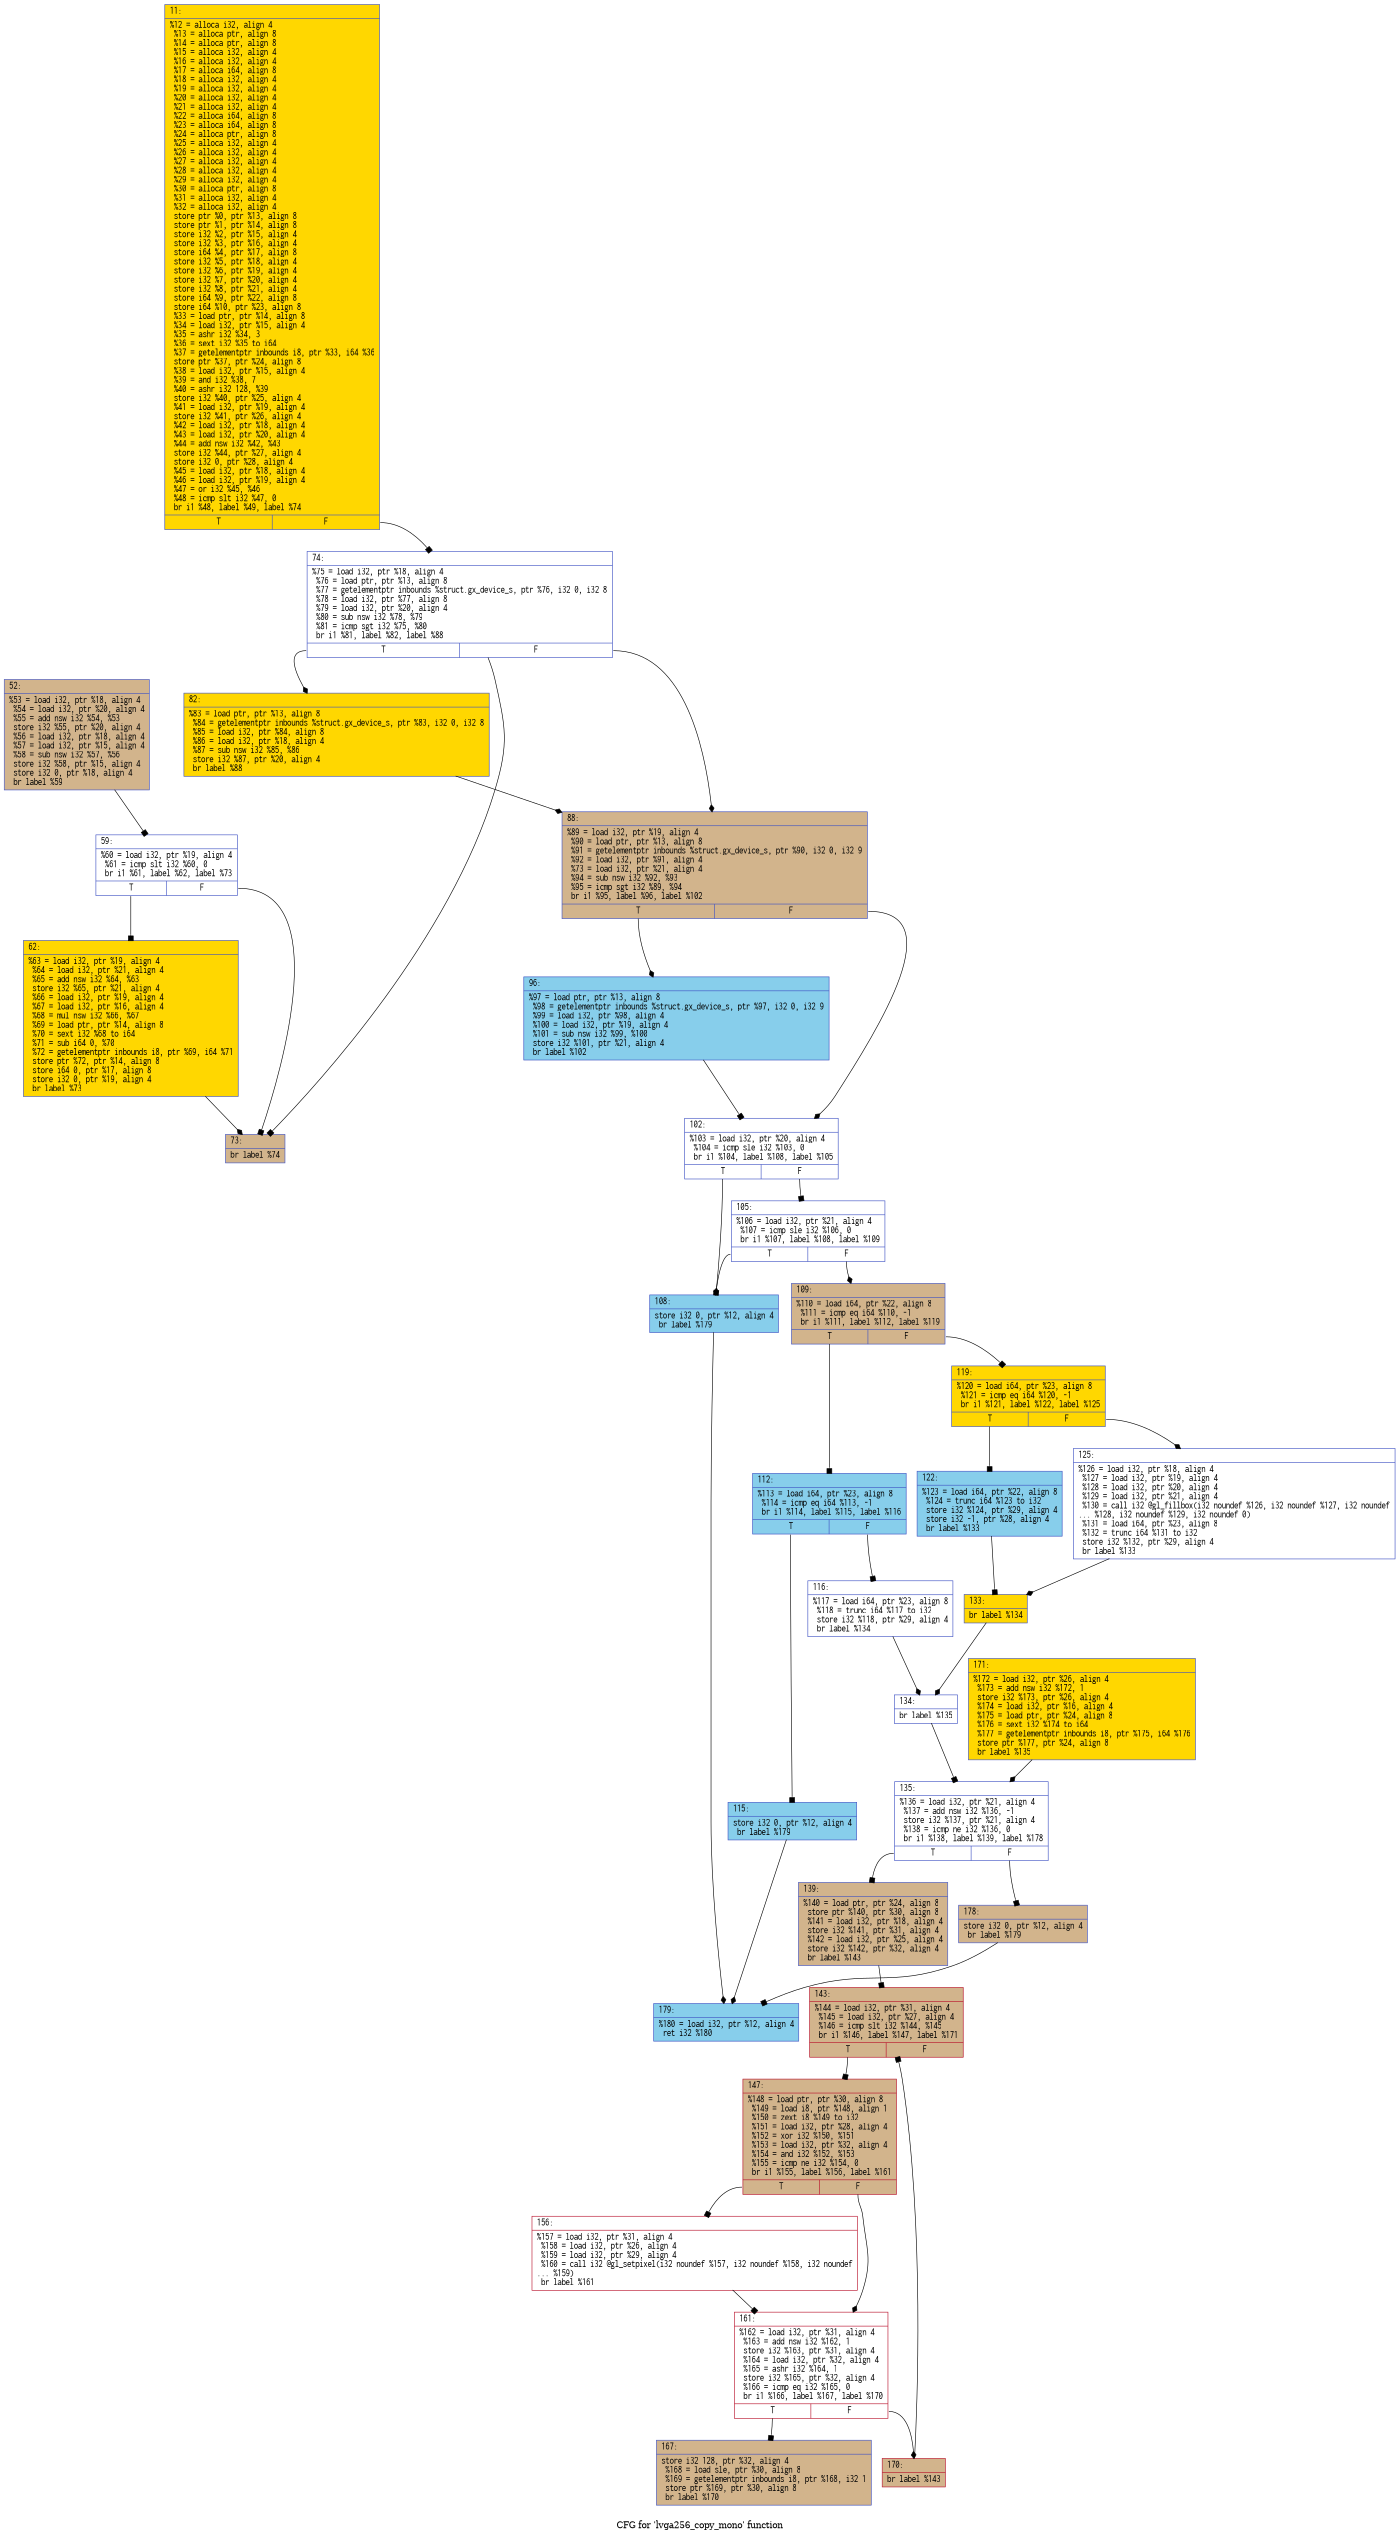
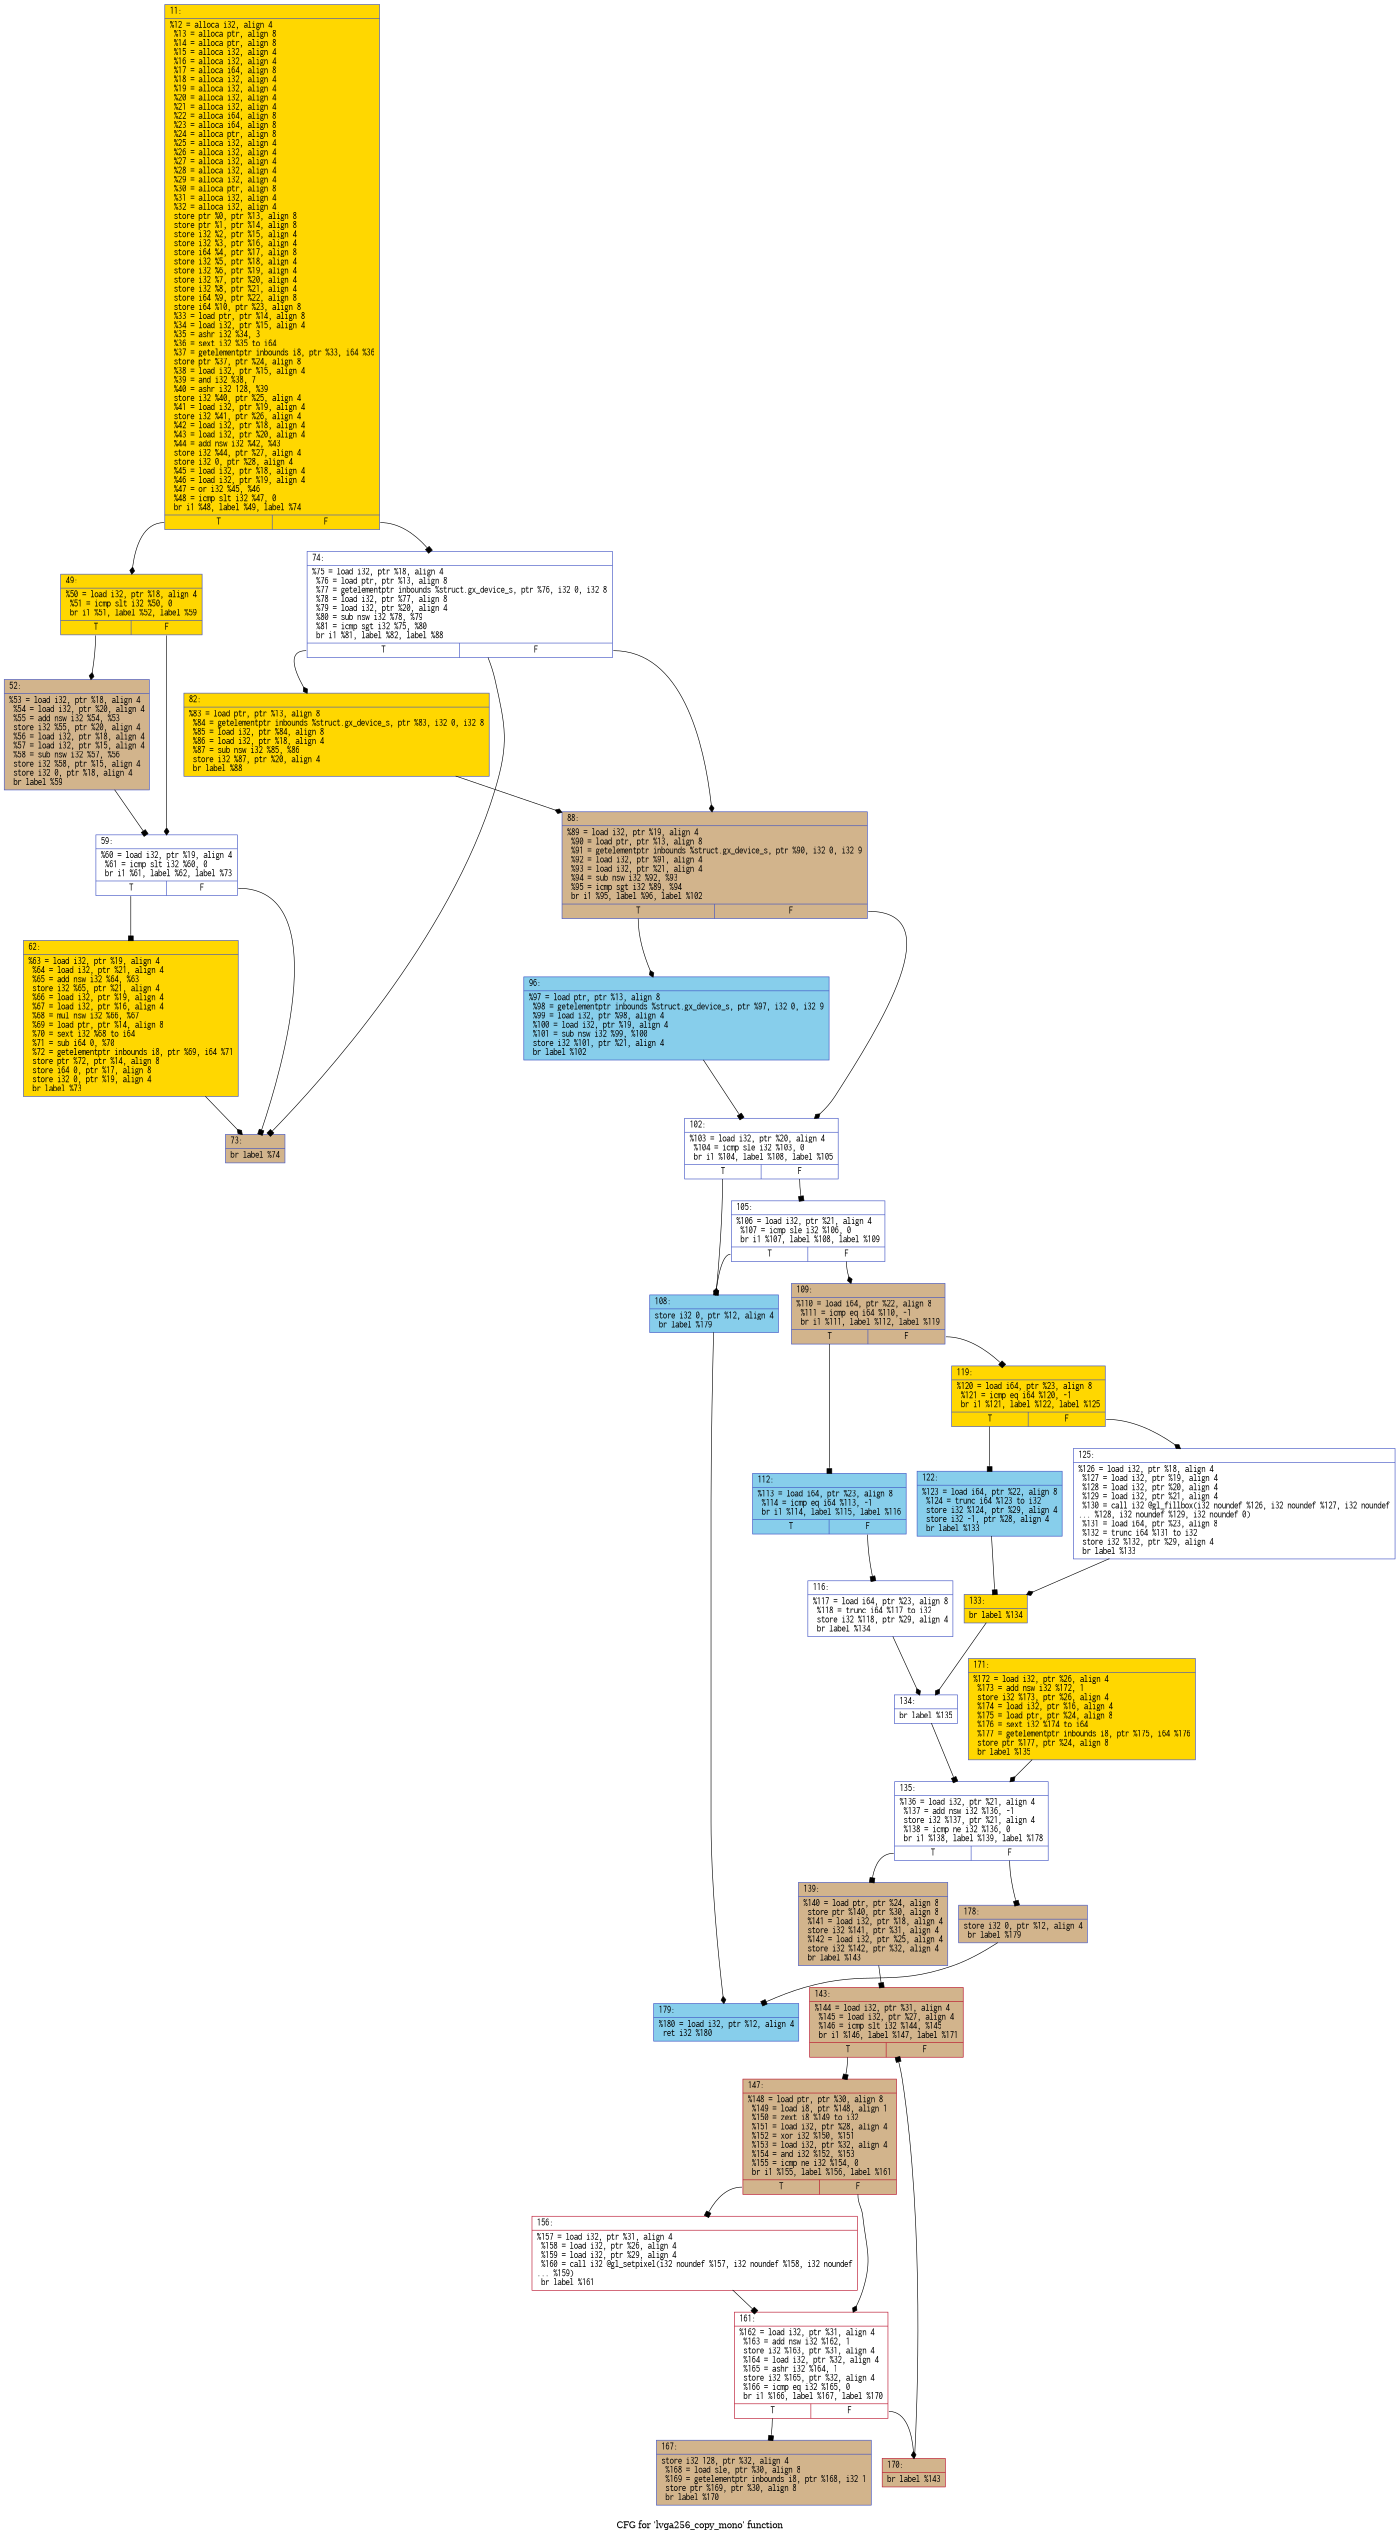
node "49:": added
node "88:": text "%73 = load i32, ptr %21, align 4" -> "%93 = load i32, ptr %21, align 4"
node "115:": removed
